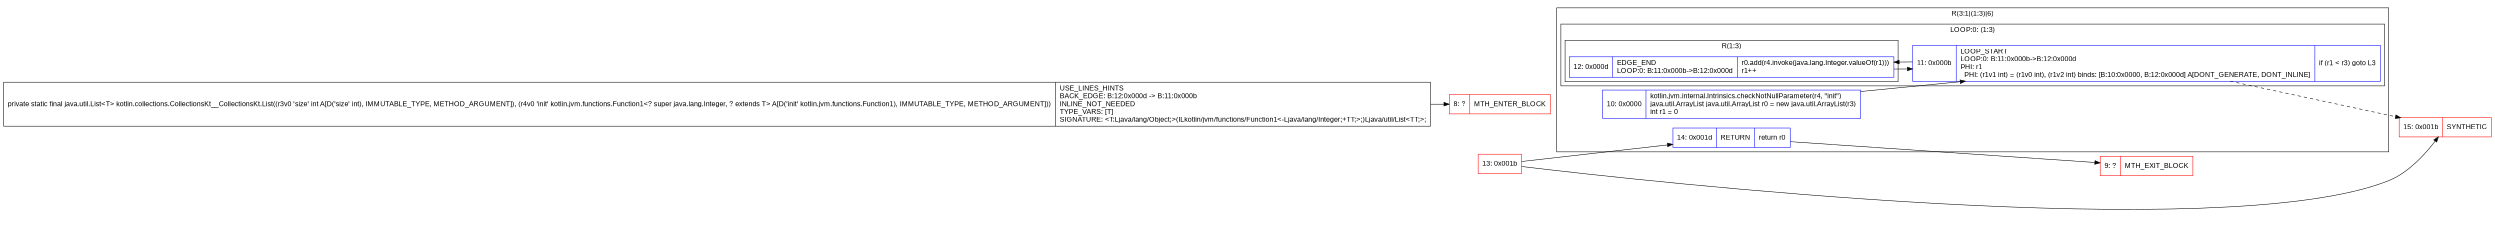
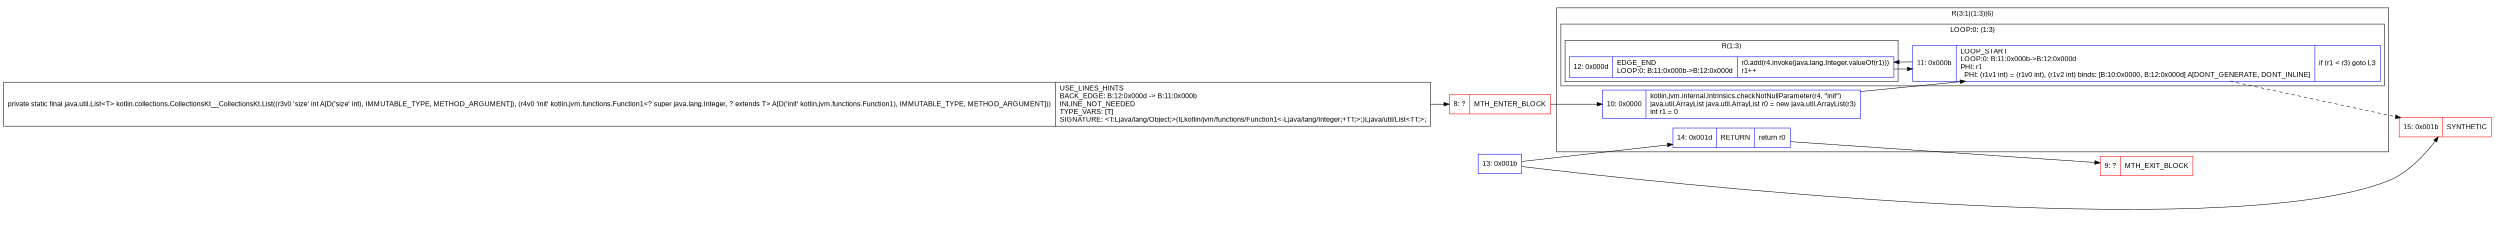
edge "8: ?" -> "10: 0x0000": added
node "13: 0x001b": color red -> blue
